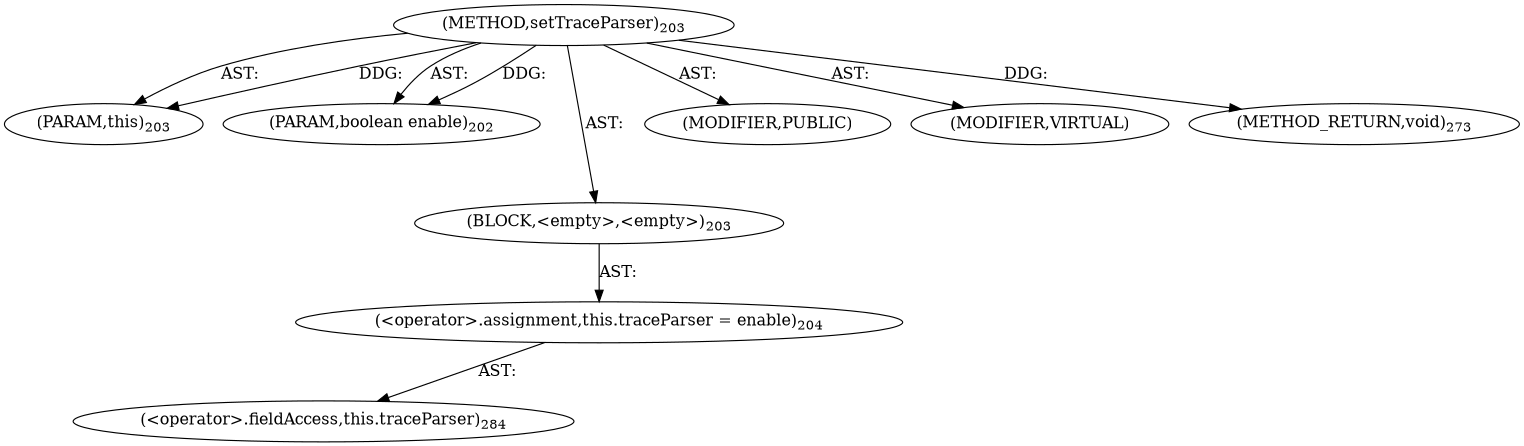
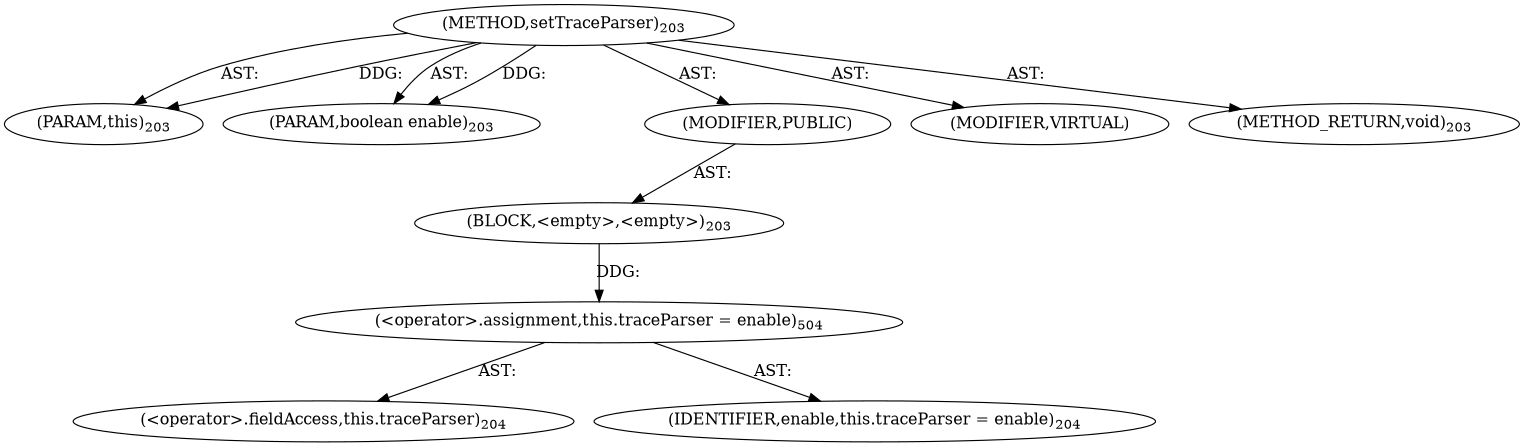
edge "(METHOD,setTraceParser)" -> "(METHOD_RETURN,void)": label "DDG: " -> "AST: "
edge "(METHOD,setTraceParser)" -> "(BLOCK,<empty>,<empty>)": now "(MODIFIER,PUBLIC)" -> "(BLOCK,<empty>,<empty>)"
node "(PARAM,boolean enable)": text "202" -> "203"
node "(METHOD_RETURN,void)": text "273" -> "203"
edge "(BLOCK,<empty>,<empty>)" -> "(<operator>.assignment,this.traceParser = enable)": label "AST: " -> "DDG: "
node "(<operator>.assignment,this.traceParser = enable)": text "204" -> "504"
node "(<operator>.fieldAccess,this.traceParser)": text "284" -> "204"
node "(IDENTIFIER,enable,this.traceParser = enable)": added
